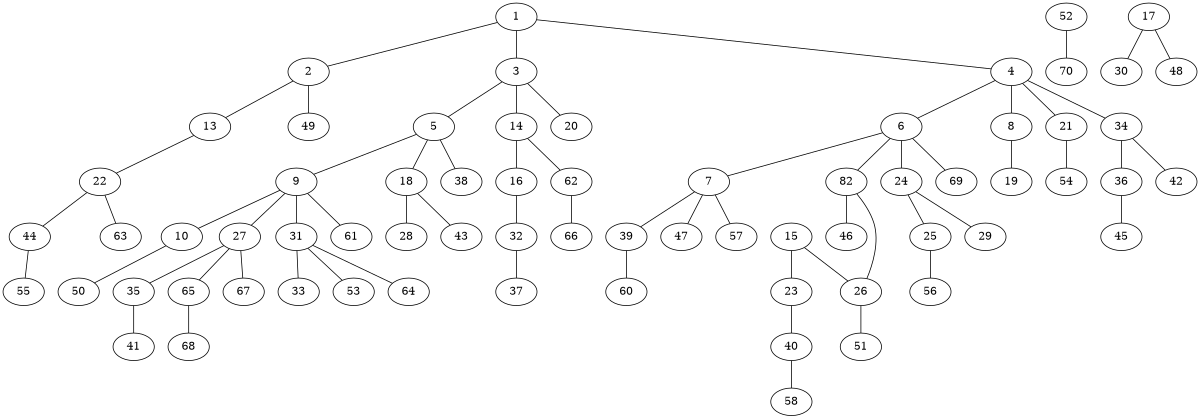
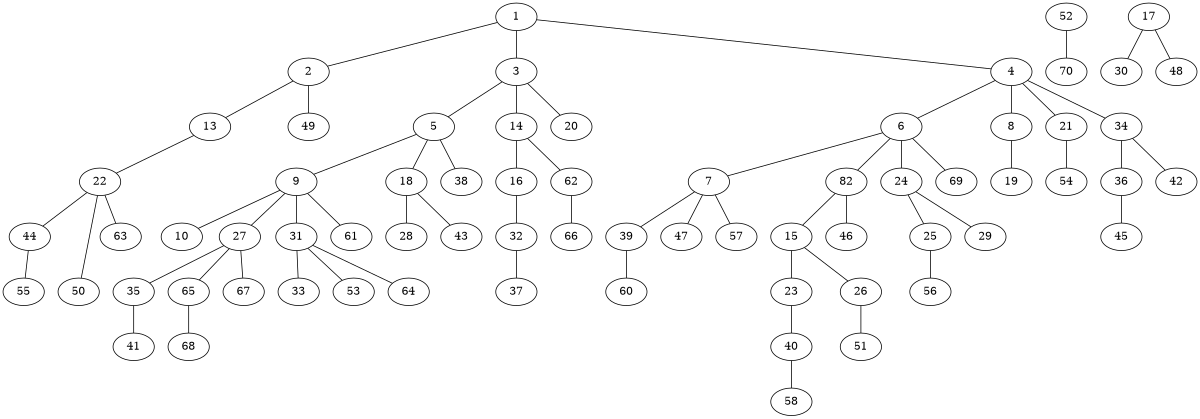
edge "82" -- "26": now "82" -- "15"
edge "10" -- "50": now "22" -- "50"
